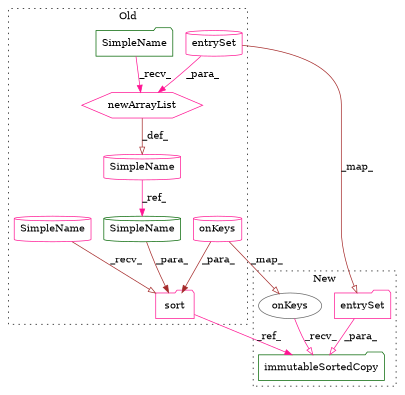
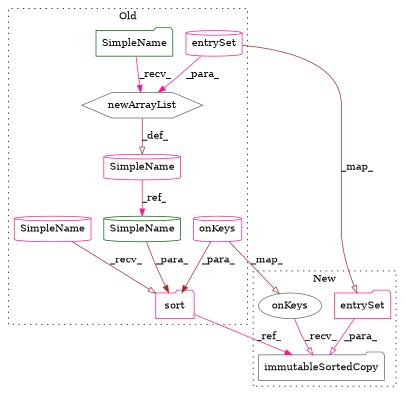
node "newArrayList": color deeppink -> gray40
node "immutableSortedCopy": color darkgreen -> gray40
